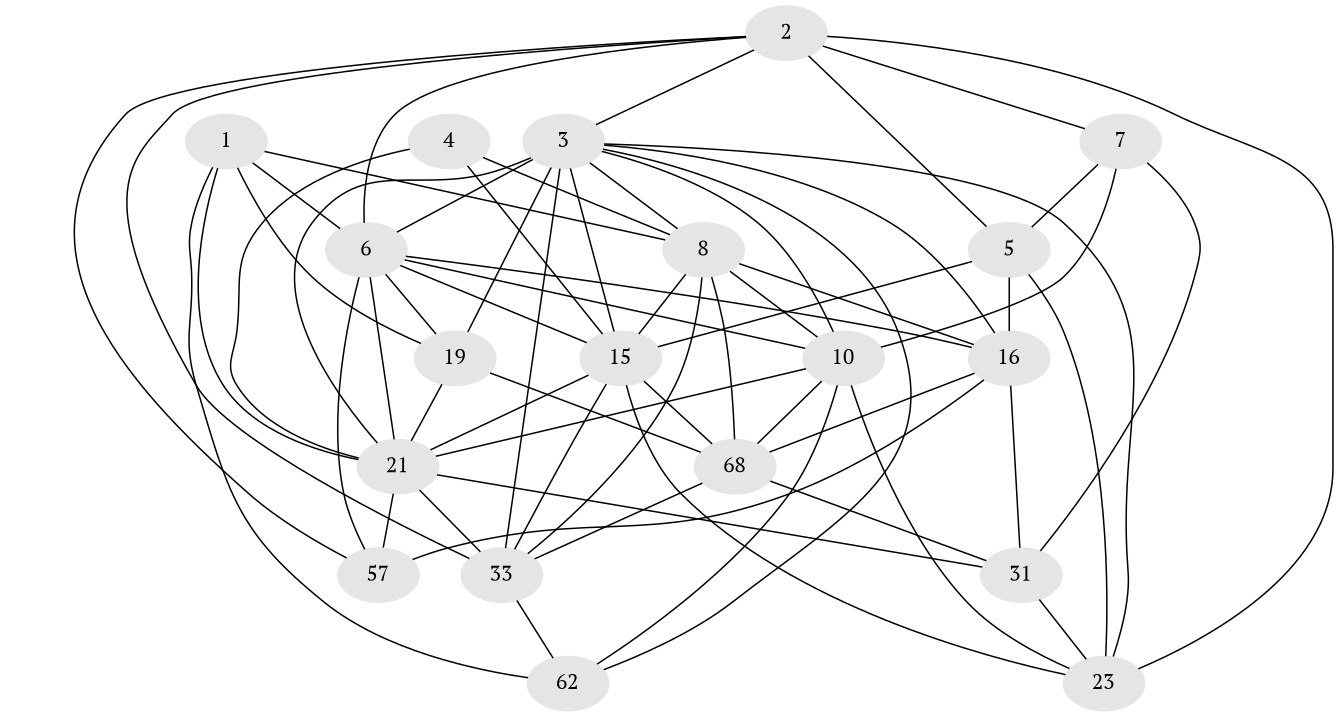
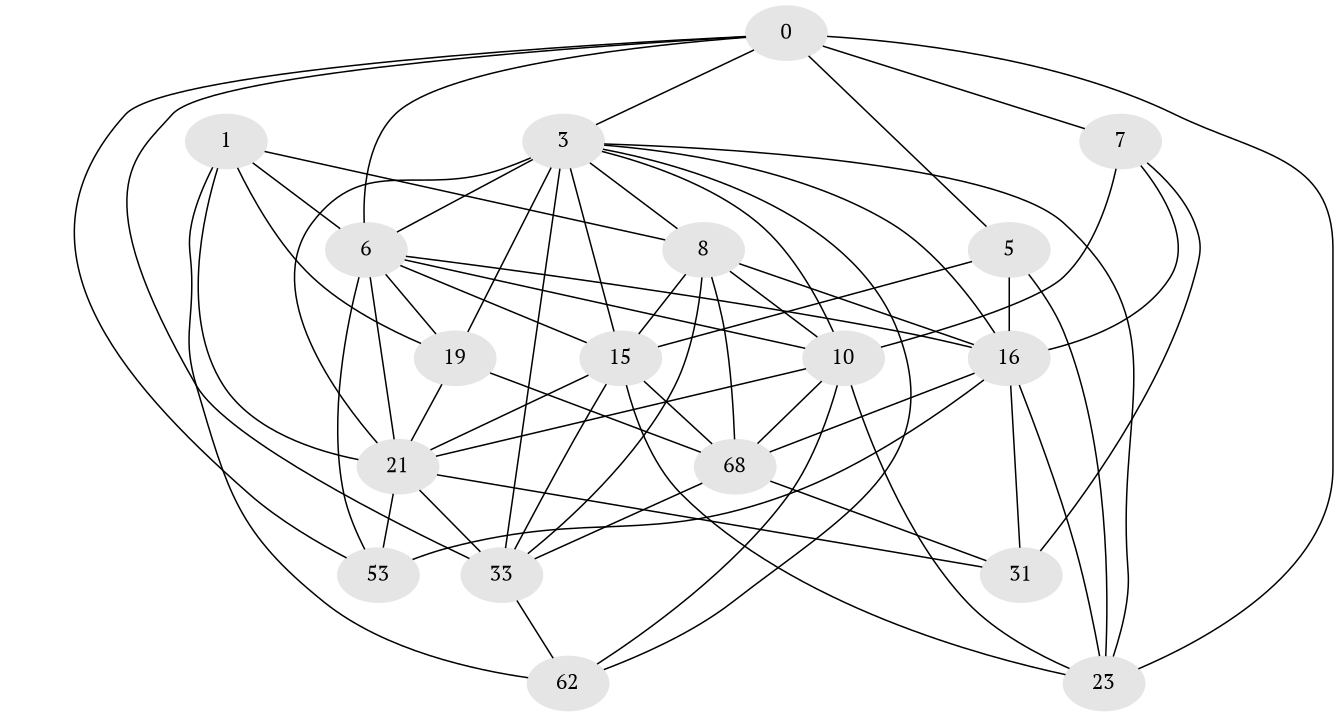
node "2": label "2" -> "0"
node "4": removed
edge "7" -- "5": now "7" -- "16"
node "57": label "57" -> "53"
edge "31" -- "23": now "16" -- "23"
